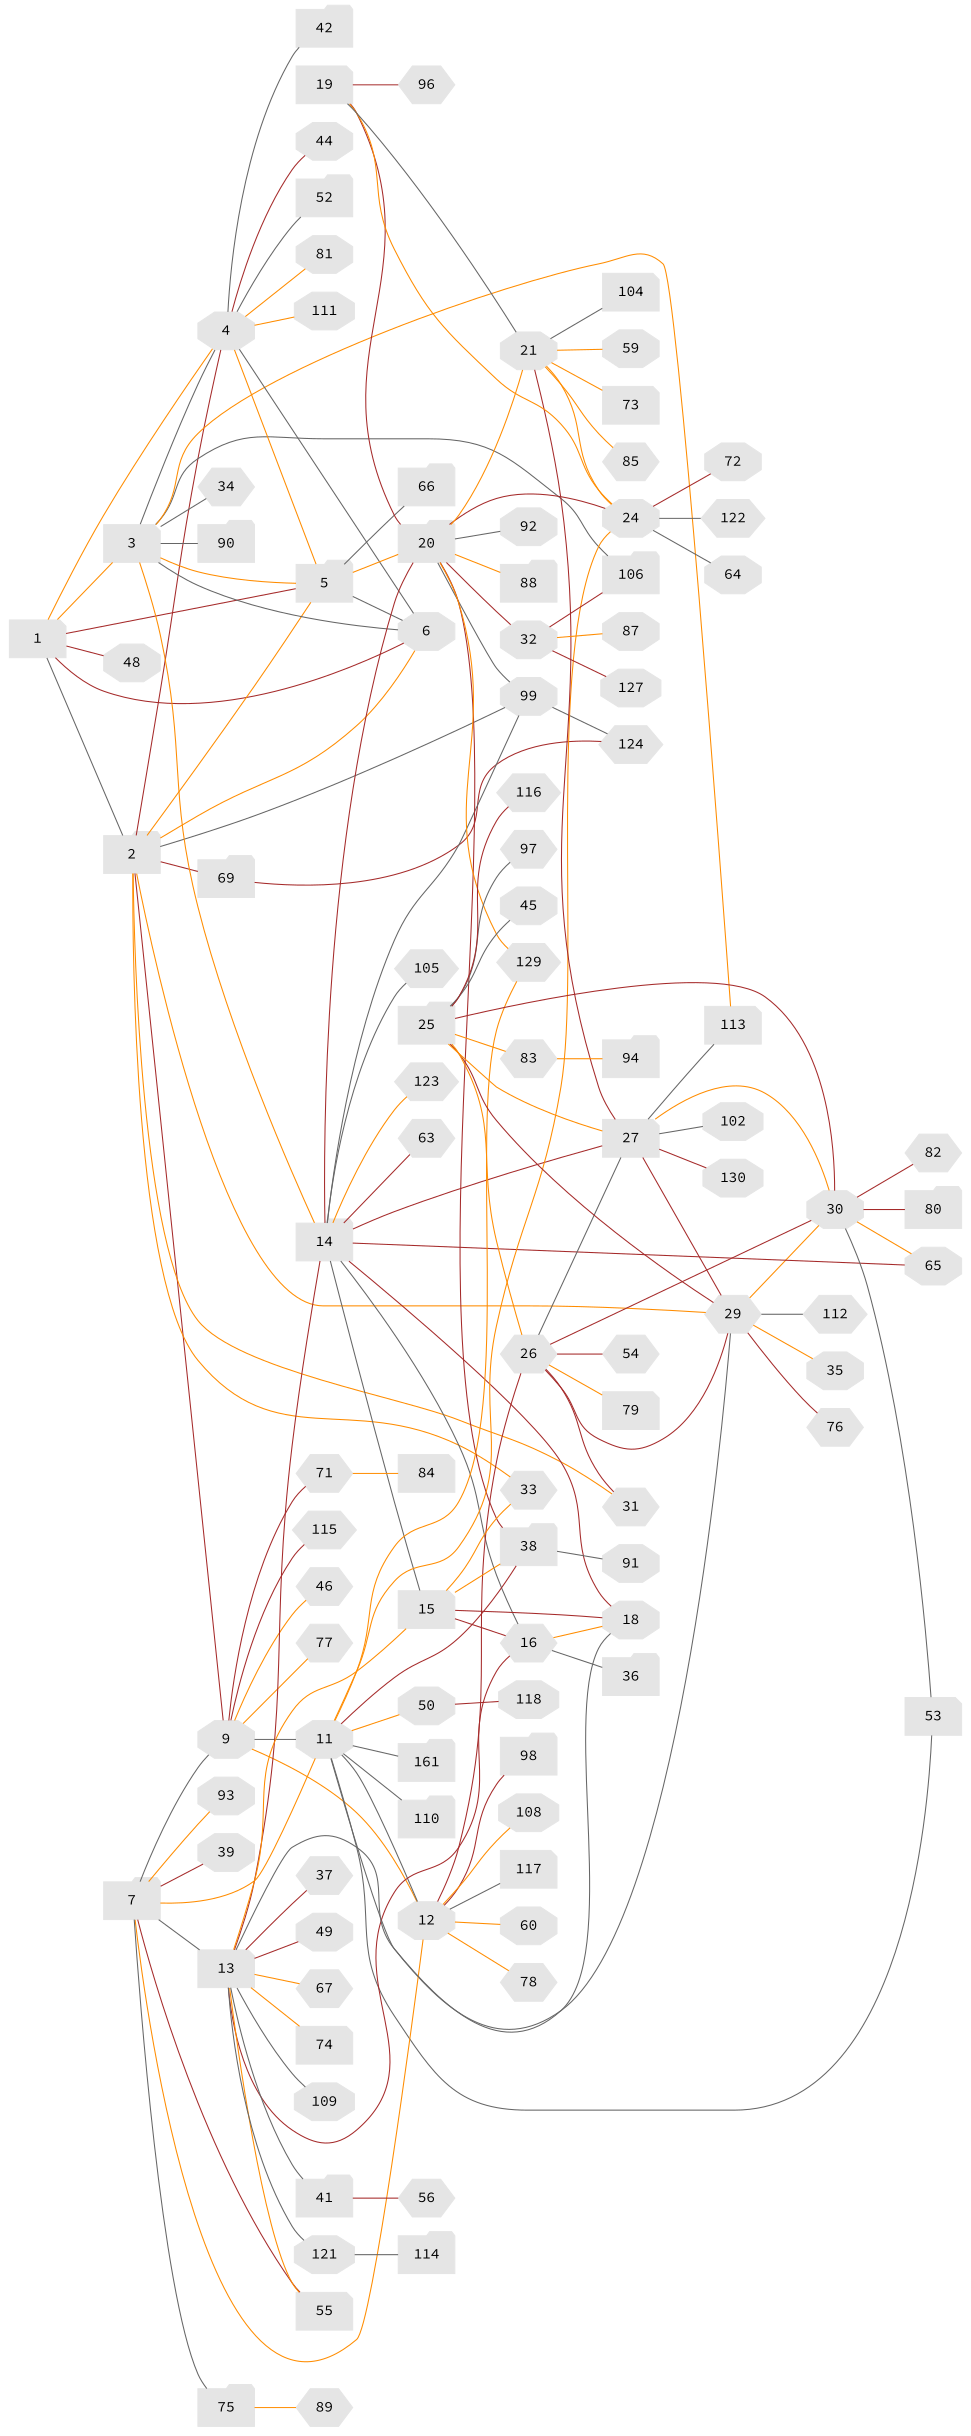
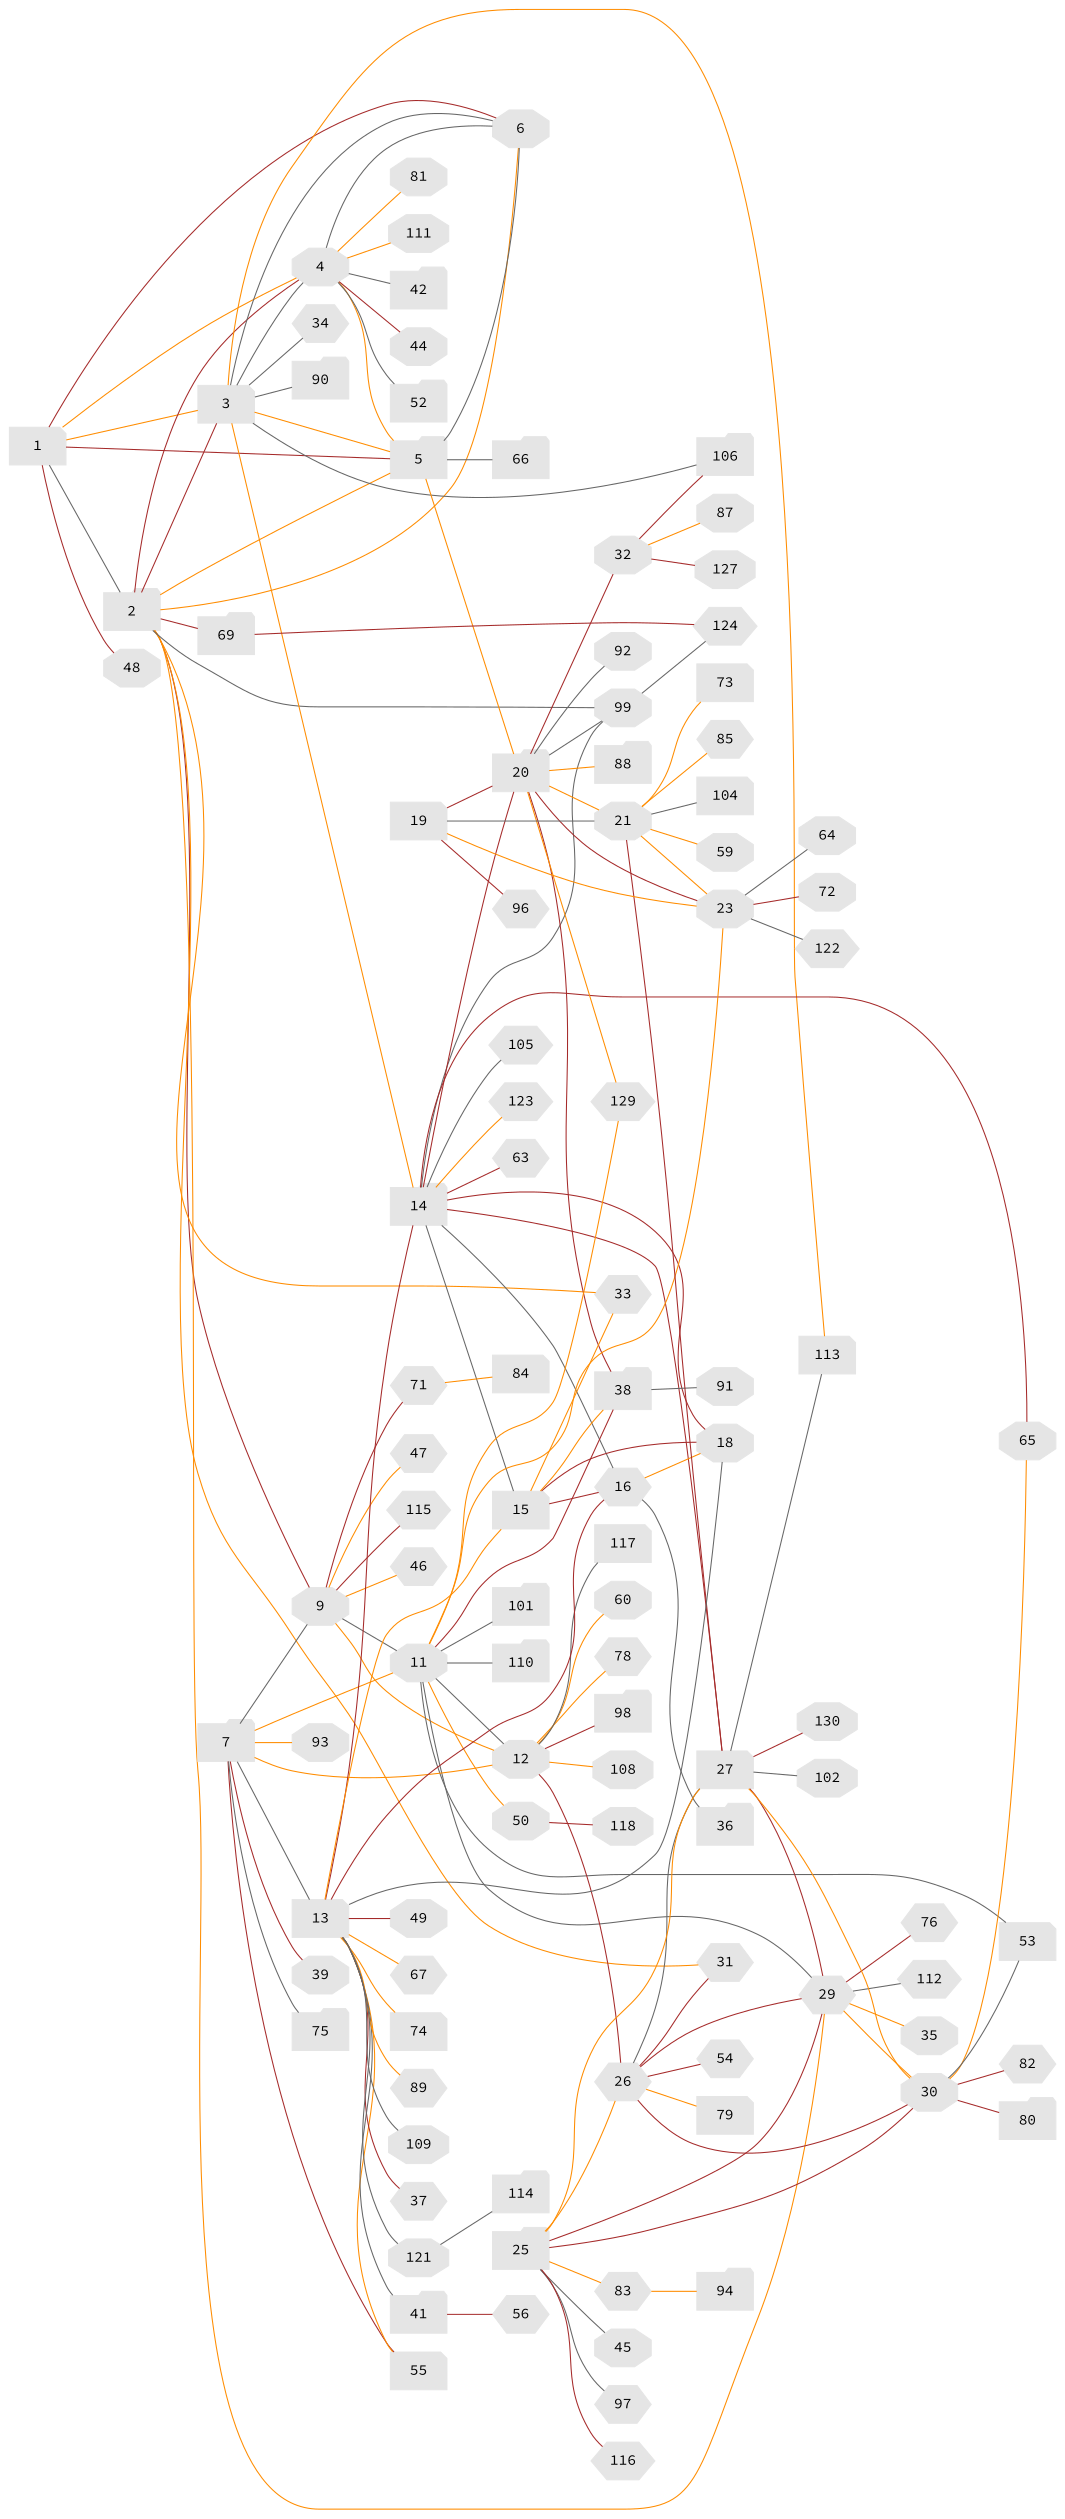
edge "3" -- "2": added
node "24": label "24" -> "23"
node "77": label "77" -> "47"
node "161": label "161" -> "101"
edge "75" -- "89": now "13" -- "89"
